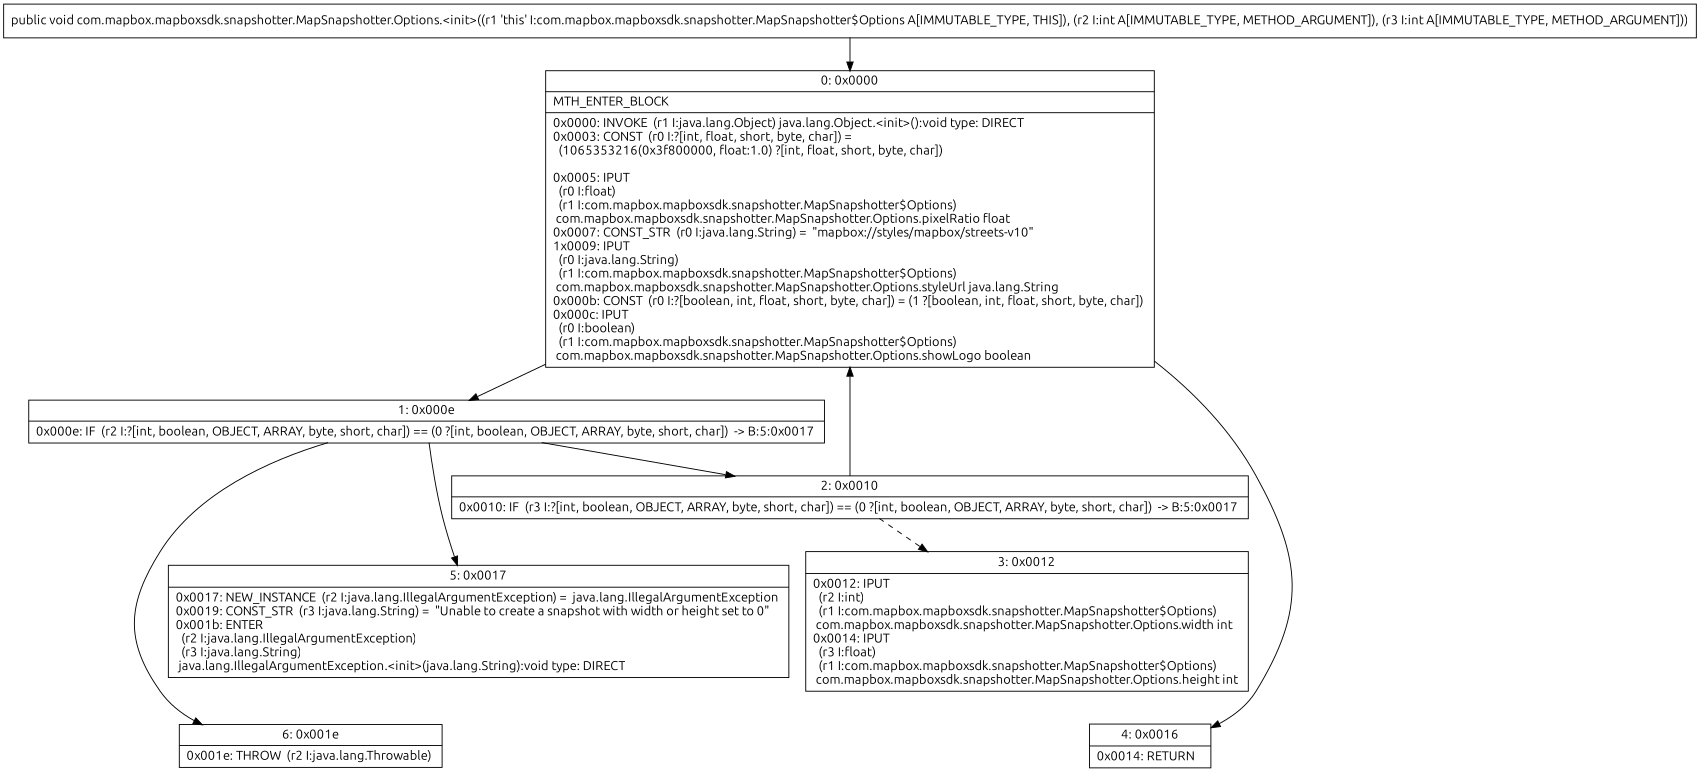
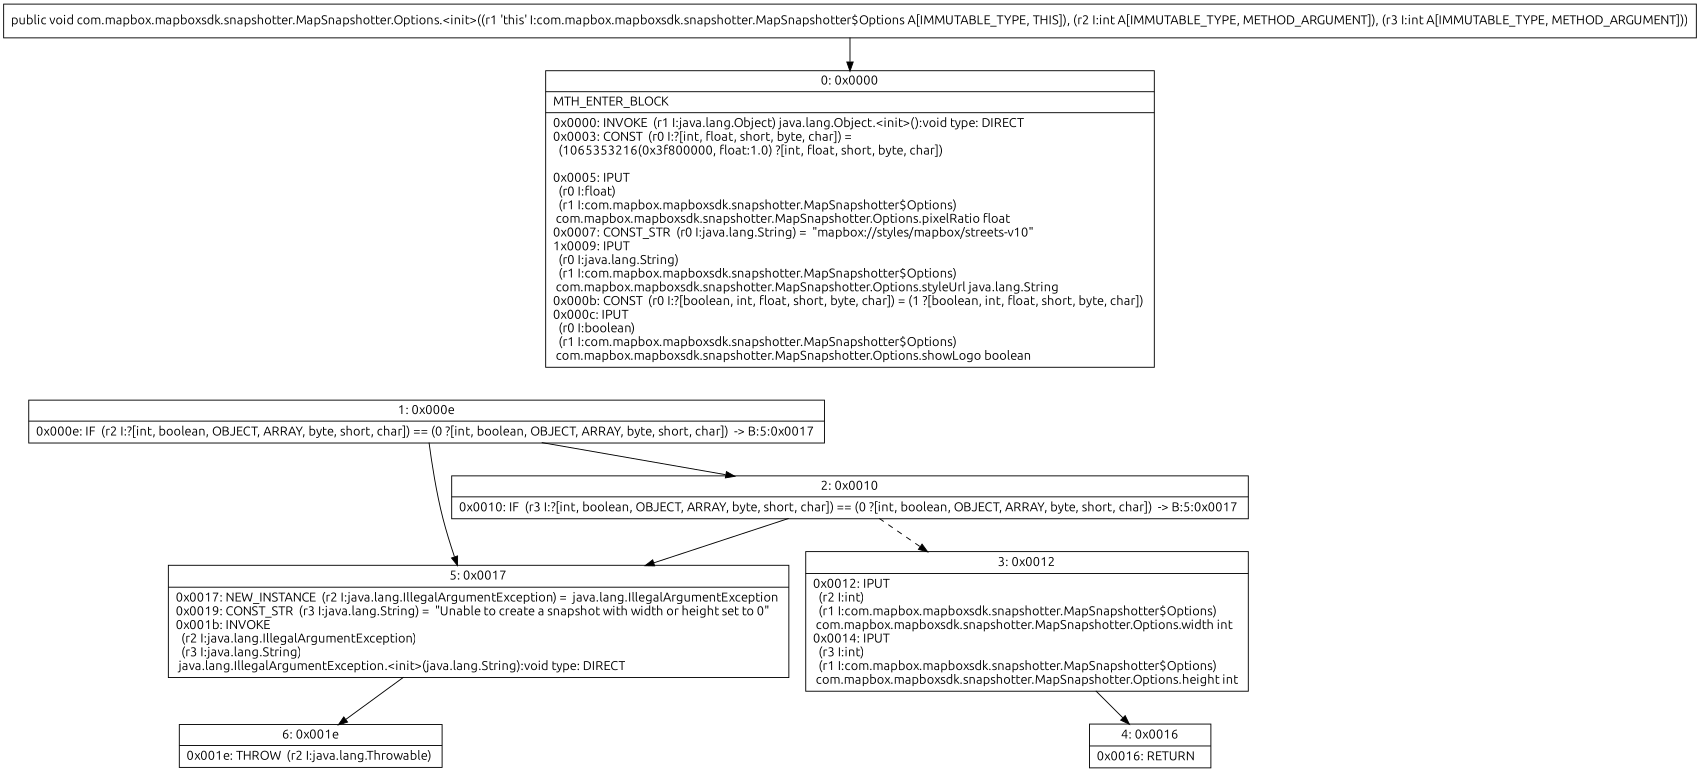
edge "0: 0x0000" -> "1: 0x000e": removed
edge "2: 0x0010" -> "0: 0x0000": now "2: 0x0010" -> "5: 0x0017"
edge "0: 0x0000" -> "4: 0x0016": now "3: 0x0012" -> "4: 0x0016"
edge "1: 0x000e" -> "6: 0x001e": now "5: 0x0017" -> "6: 0x001e"
node "5: 0x0017": text "0x001b: ENTER" -> "0x001b: INVOKE"
node "3: 0x0012": text "(r3 I:float)" -> "(r3 I:int)"
node "4: 0x0016": text "0x0014: RETURN" -> "0x0016: RETURN"
